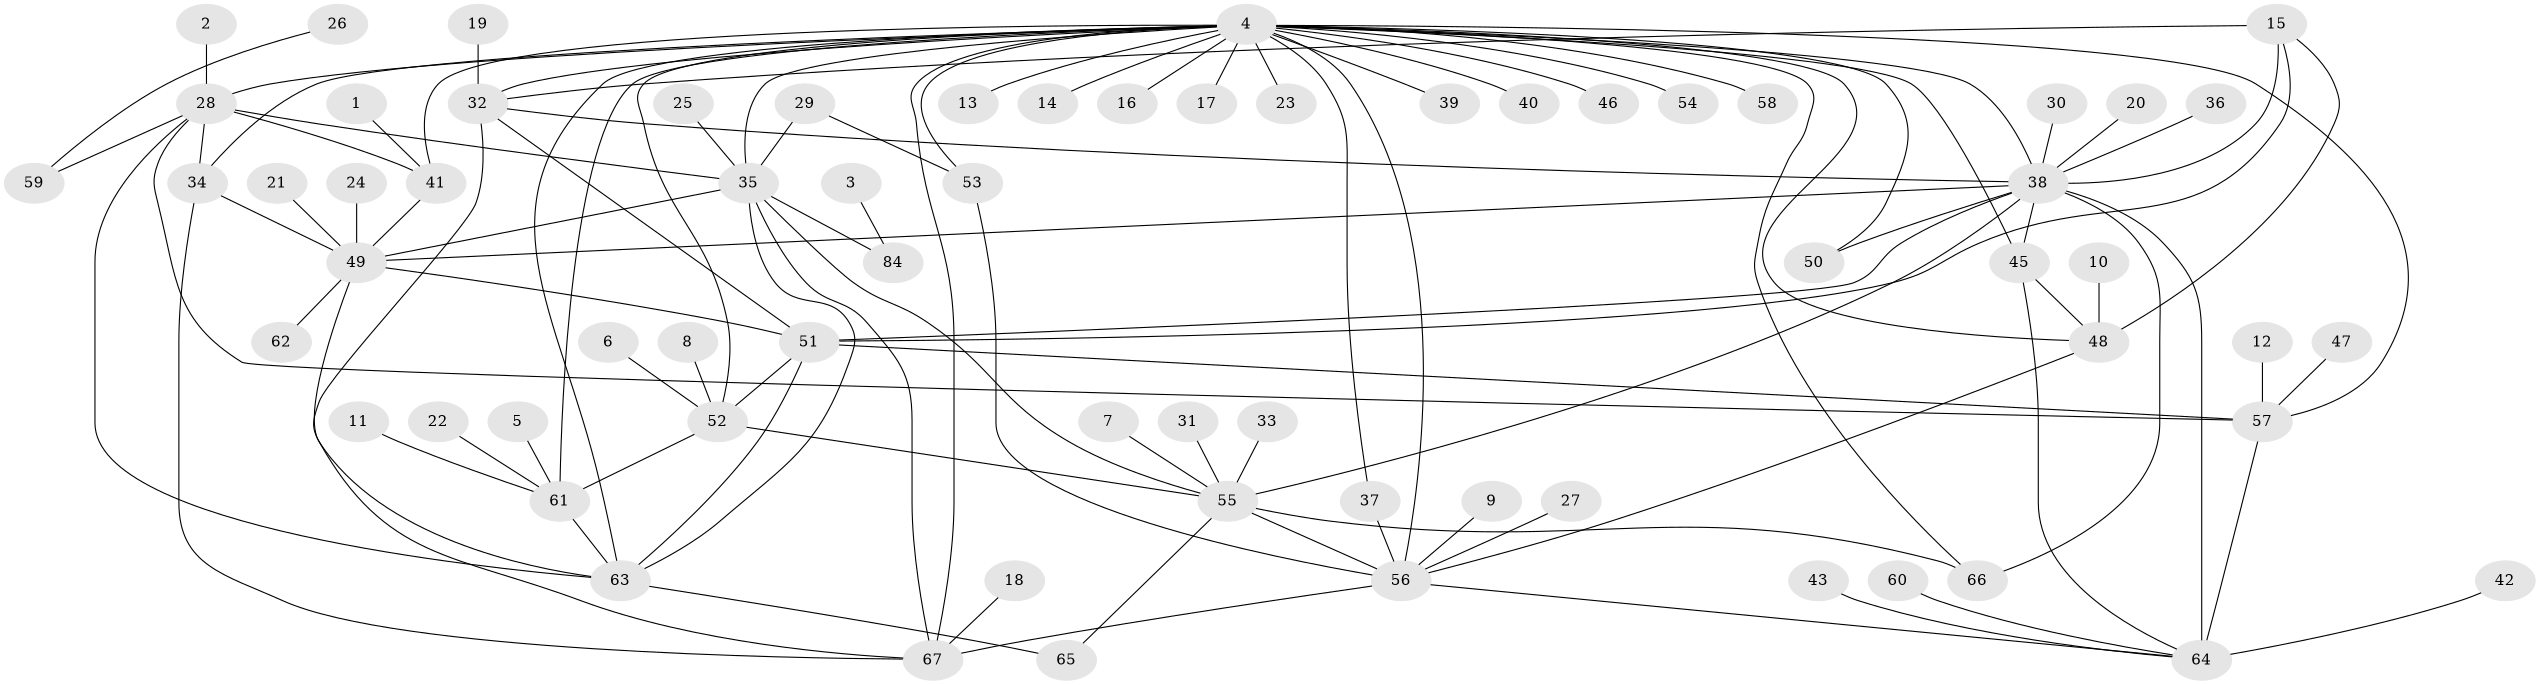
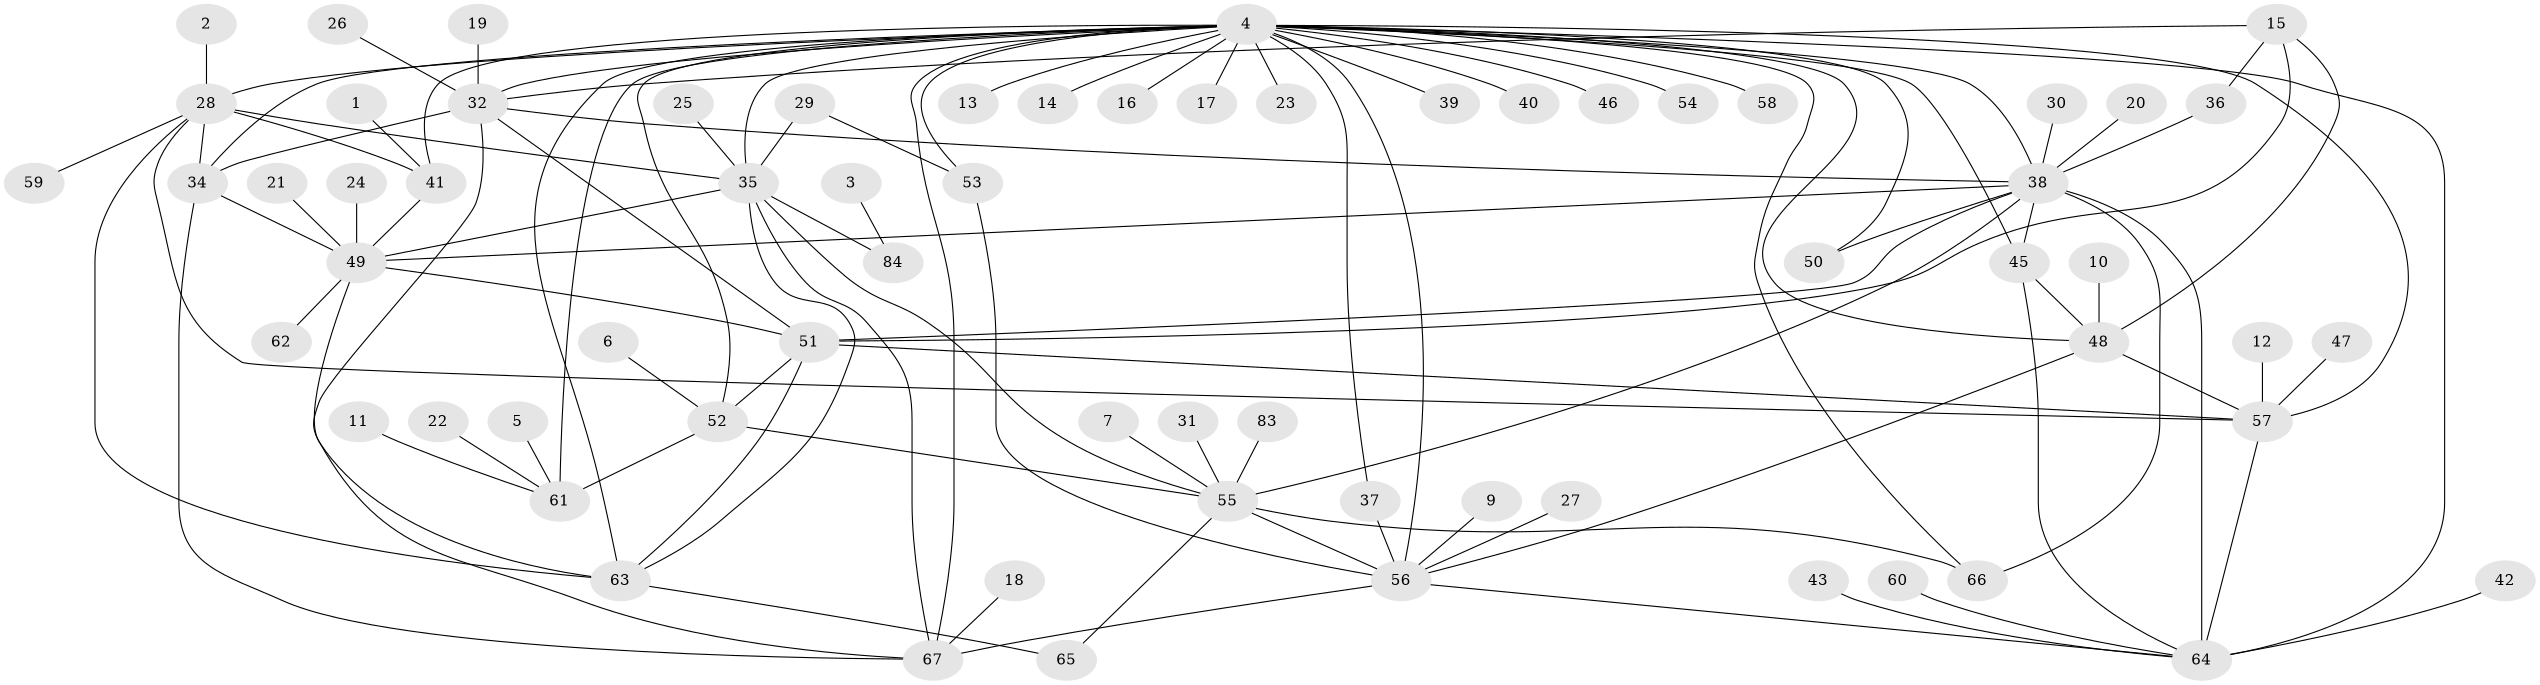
edge "4" -- "64": added
edge "26" -- "59": now "26" -- "32"
edge "32" -- "34": added
edge "15" -- "38": now "15" -- "36"
node "8": removed
edge "48" -- "57": added
node "33": label "33" -> "83"
edge "61" -- "63": removed
